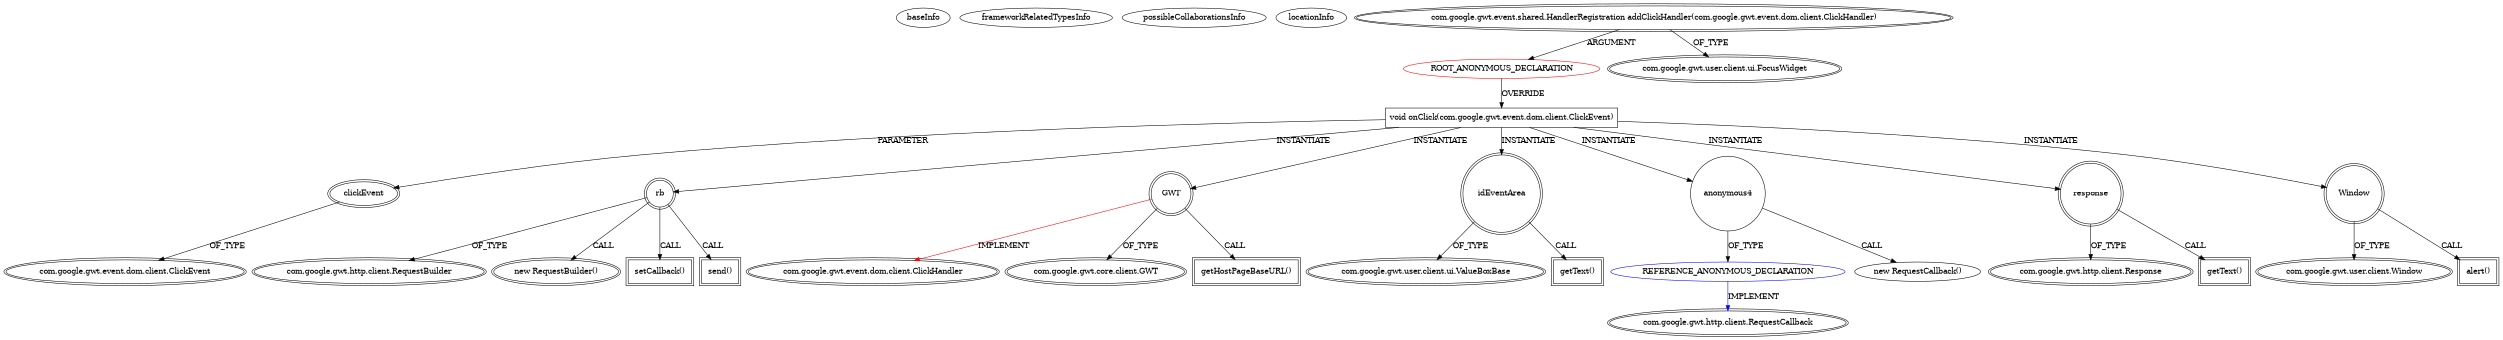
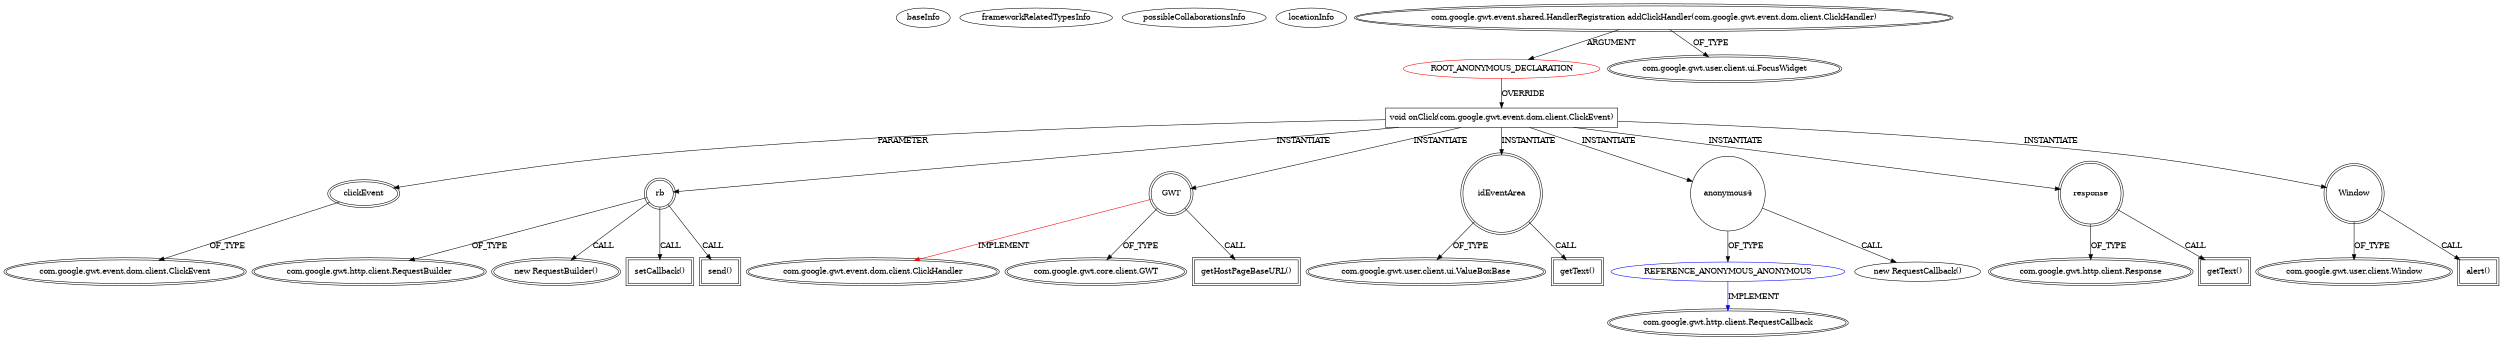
node "REFERENCE_ANONYMOUS_DECLARATION": label "REFERENCE_ANONYMOUS_DECLARATION" -> "REFERENCE_ANONYMOUS_ANONYMOUS"
